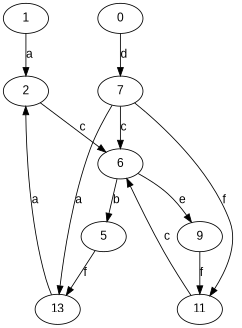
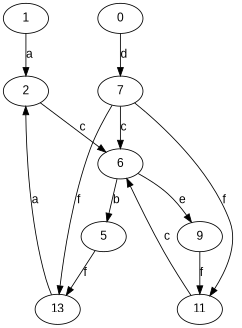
edge "7" -> "13": label "a" -> "f"
